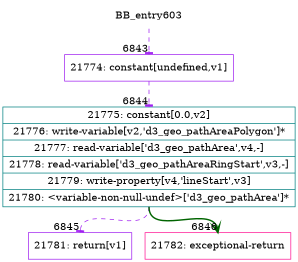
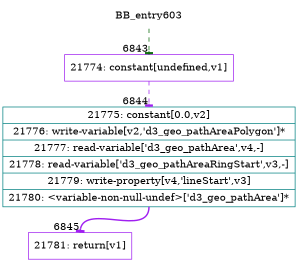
edge "BB_entry603" -> "21774: constant[undefined,v1]": color purple -> darkgreen
edge "21775: constant[0.0,v2]" -> "21781: return[v1]": style dashed -> bold
node "21782: exceptional-return": removed
